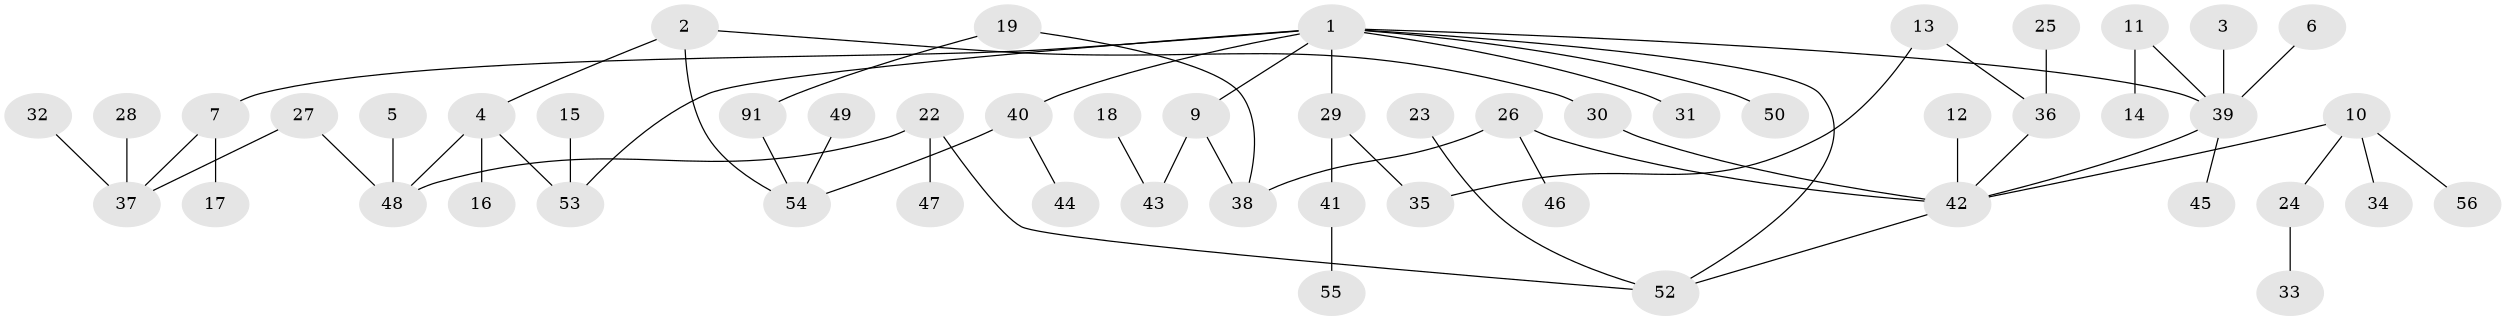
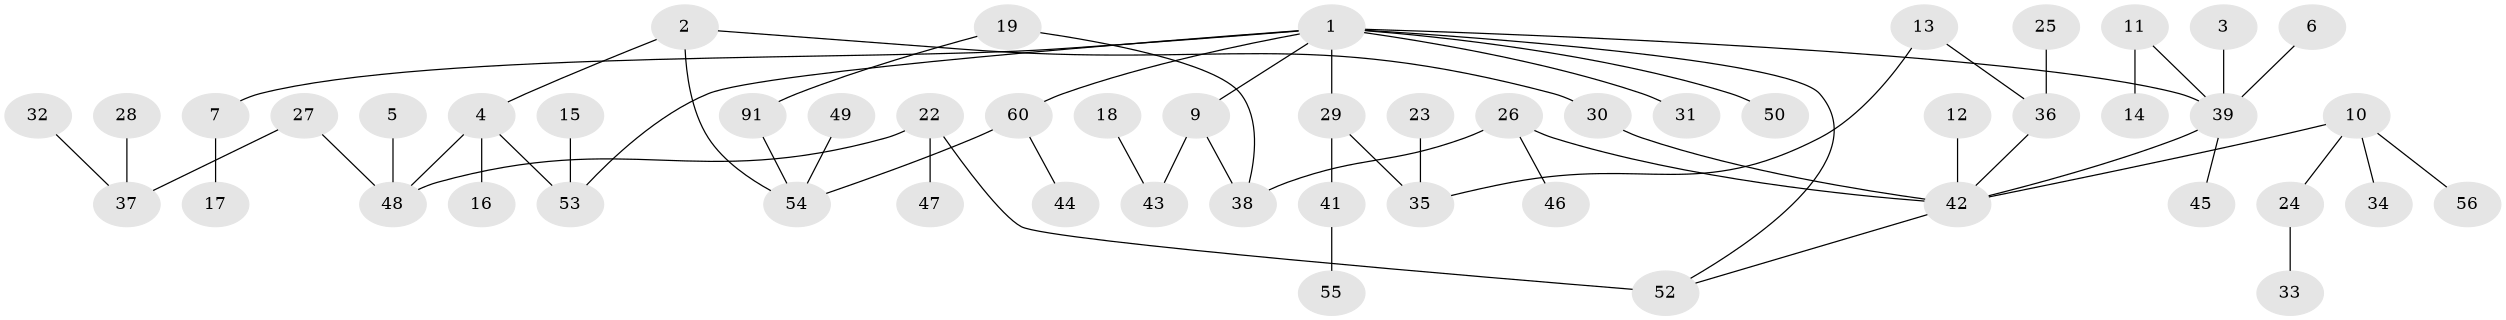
node "40": label "40" -> "60"
edge "7" -- "37": removed
edge "23" -- "52": now "23" -- "35"
